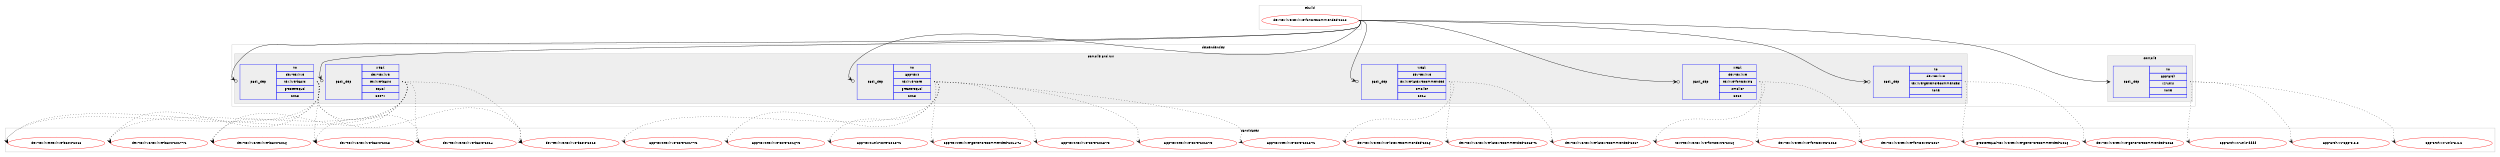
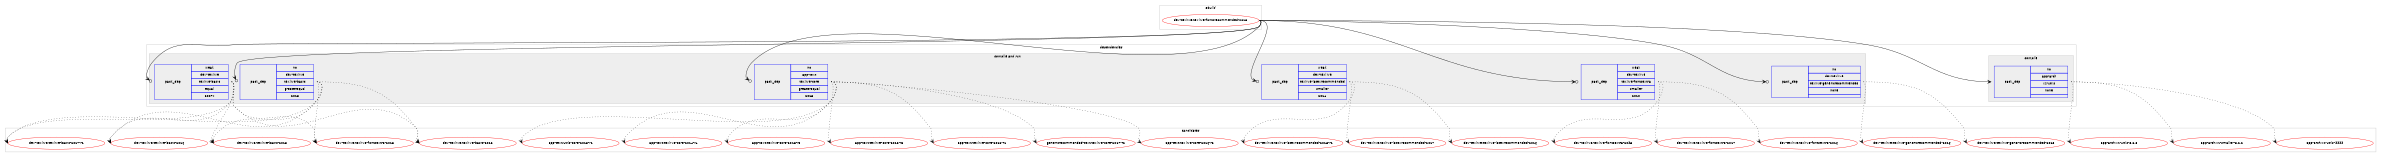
node "dev-texlive/texlive-basic-2014": removed
node "dev-texlive/texlive-basic-2013": label "dev-texlive/texlive-basic-2013" -> "dev-texlive/texlive-fontsextra-2013"
node "app-text/texlive-core-2017-r2": label "app-text/texlive-core-2017-r2" -> "genericrecommended-text/texlive-core-2017-r2"
node "app-text/texlive-genericrecommended-2014-r4": label "app-text/texlive-genericrecommended-2014-r4" -> "app-text/texlive-core-2014-r4"
node "text-texlive/texlive-fontsextra-2016": label "text-texlive/texlive-fontsextra-2016" -> "dev-texlive/texlive-fontsextra-2016"
node "dev-texlive/texlive-fontsextra-2015": label "dev-texlive/texlive-fontsextra-2015" -> "dev-texlive/texlive-fontsextra-2095"
node "greaterequal-texlive/texlive-genericrecommended-2016": label "greaterequal-texlive/texlive-genericrecommended-2016" -> "dev-texlive/texlive-genericrecommended-2016"
node "app-arch/xz-app-5.2.3": label "app-arch/xz-app-5.2.3" -> "app-arch/xz-utils-5.2.3"
node "app-arch/xz-utils-5.2.2": label "app-arch/xz-utils-5.2.2" -> "app-arch/xz-smaller-5.2.2"
